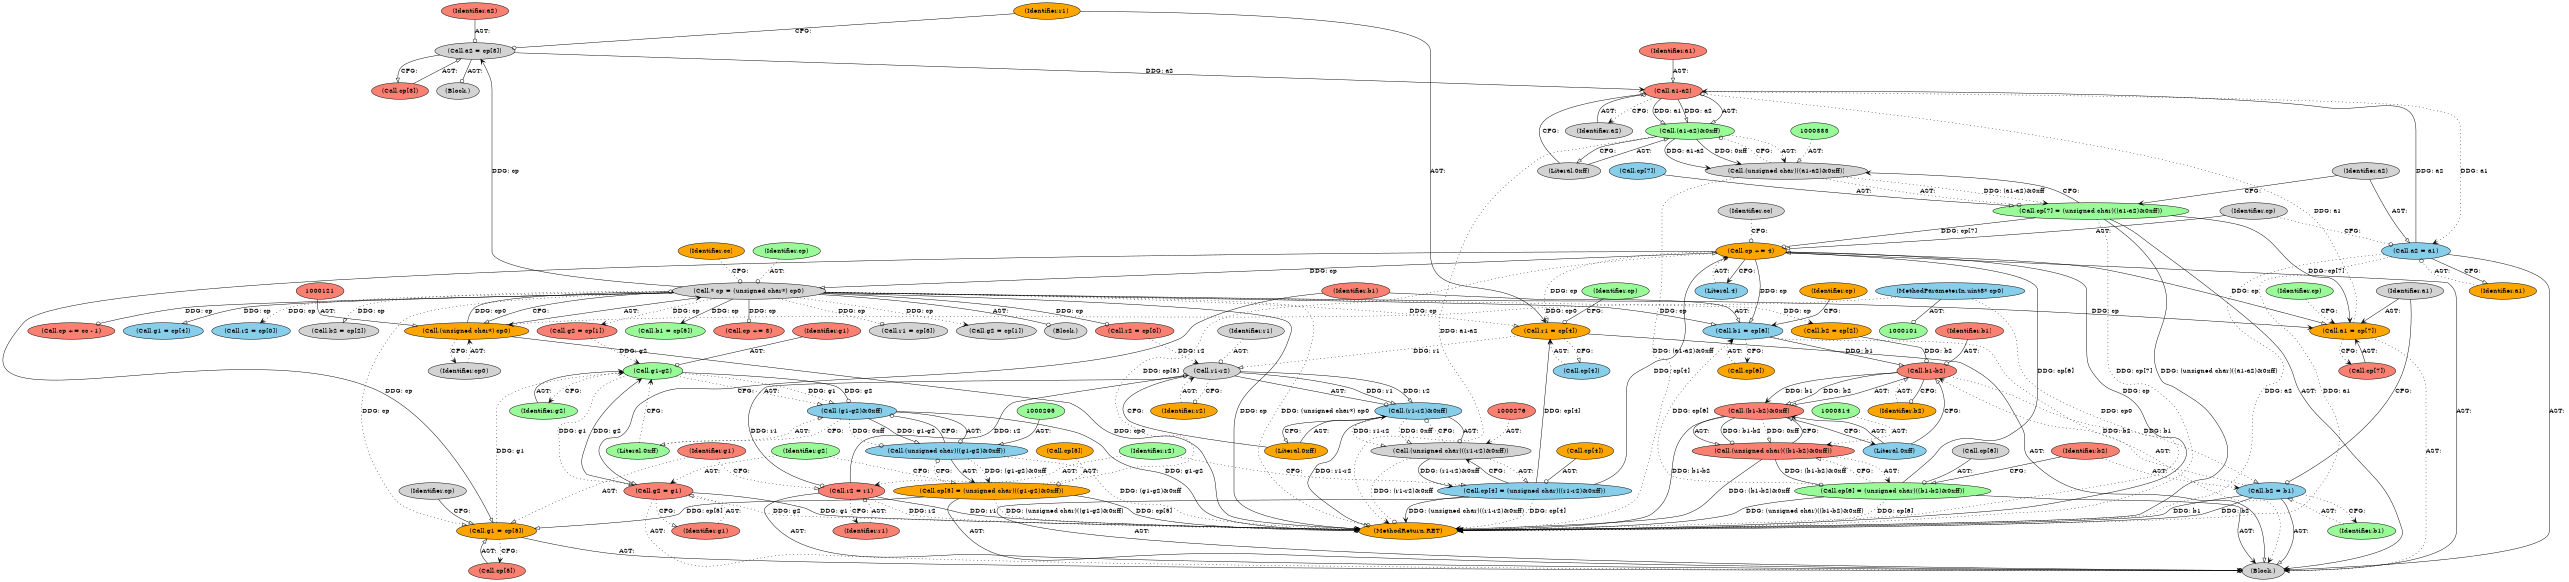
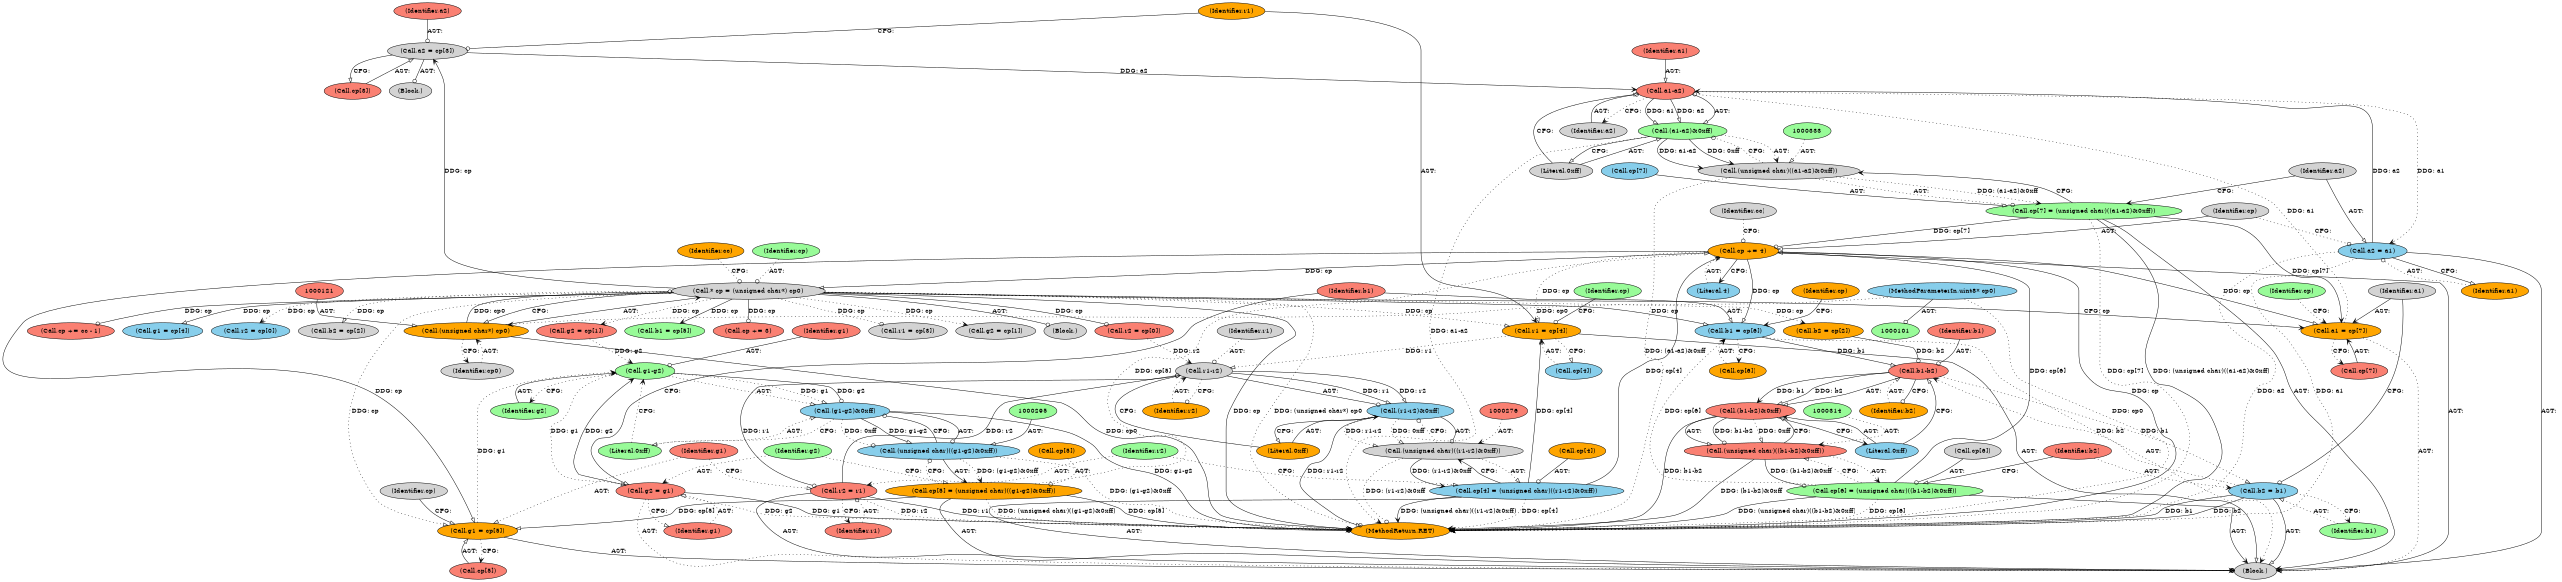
edge "(Call,* cp = (unsigned char*) cp0)" -> "(Call,a1 = cp[7])": label "DDG: cp" -> "CFG: cp"
